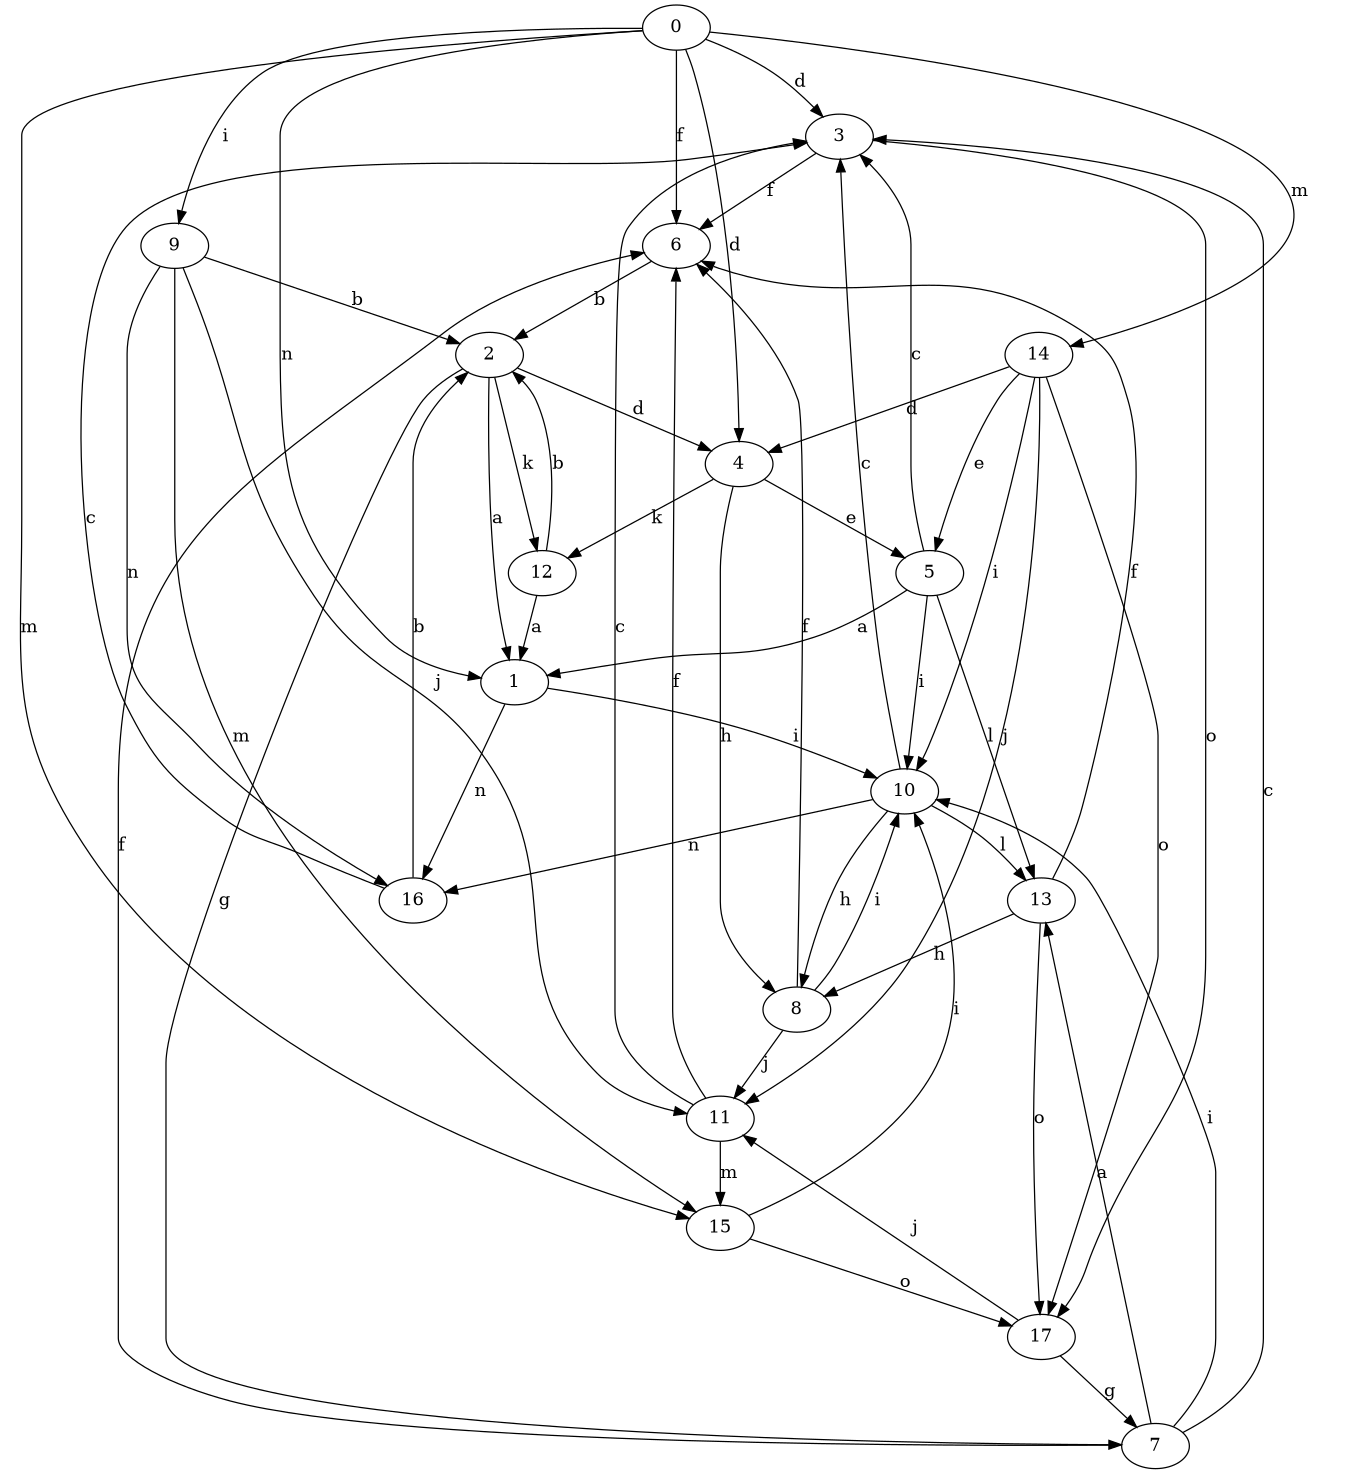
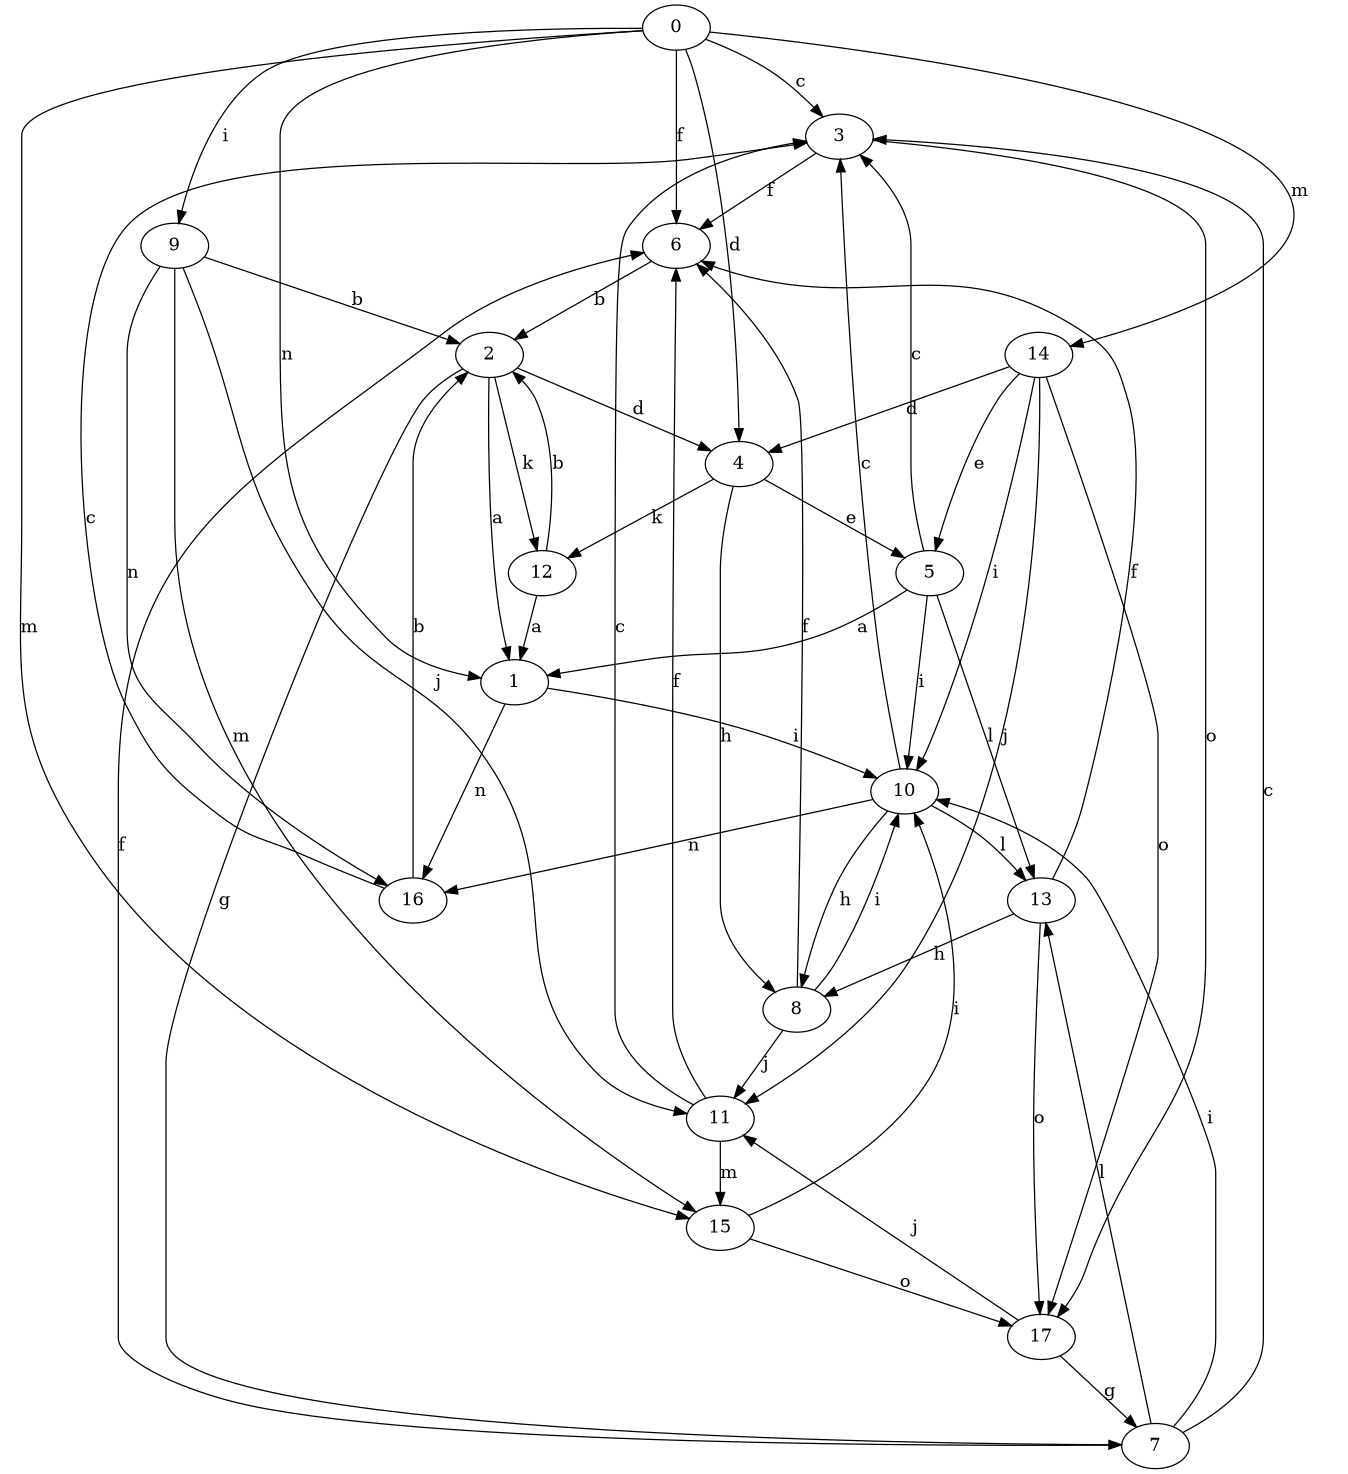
edge "0" -> "3": label "d" -> "c"
edge "7" -> "13": label "a" -> "l"
